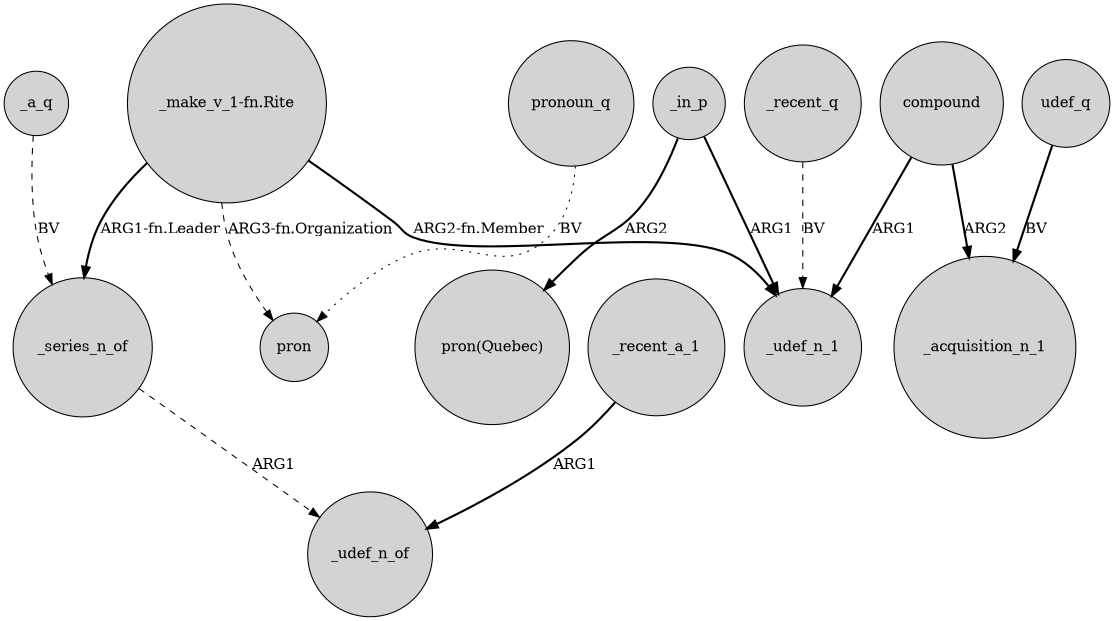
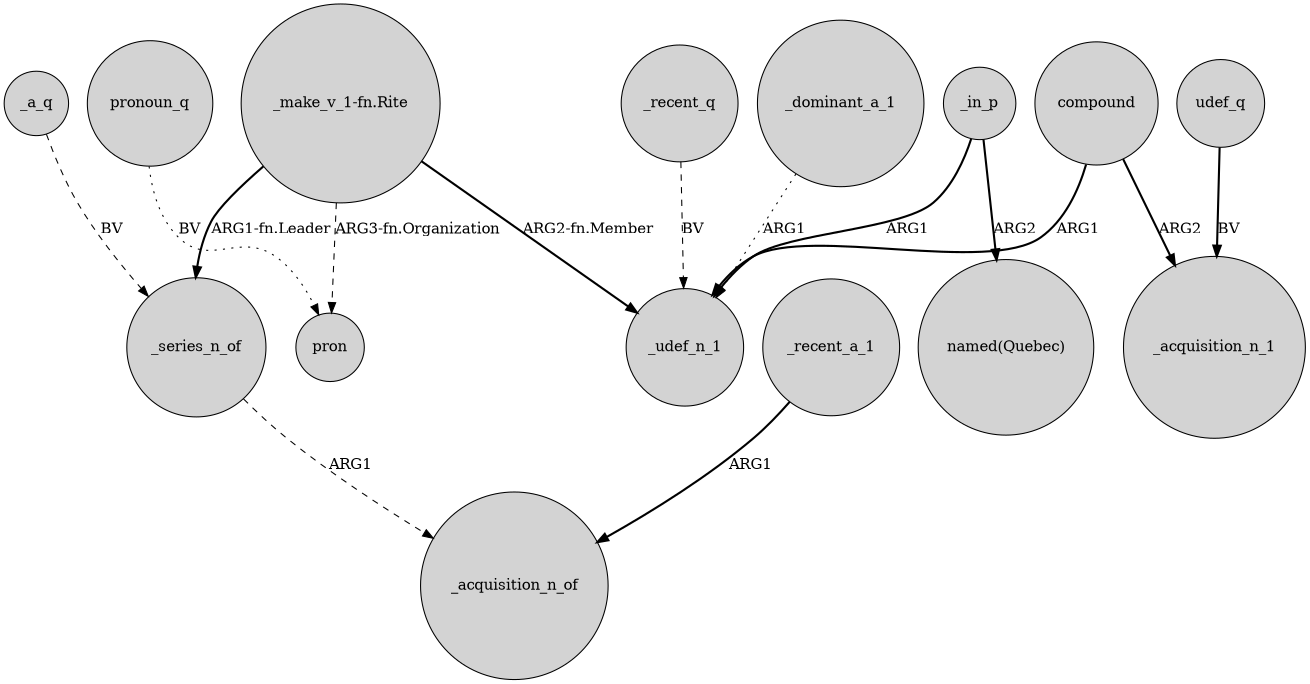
node "_dominant_a_1": added
node "pron(Quebec)": label "pron(Quebec)" -> "named(Quebec)"
node "_udef_n_of": label "_udef_n_of" -> "_acquisition_n_of"
